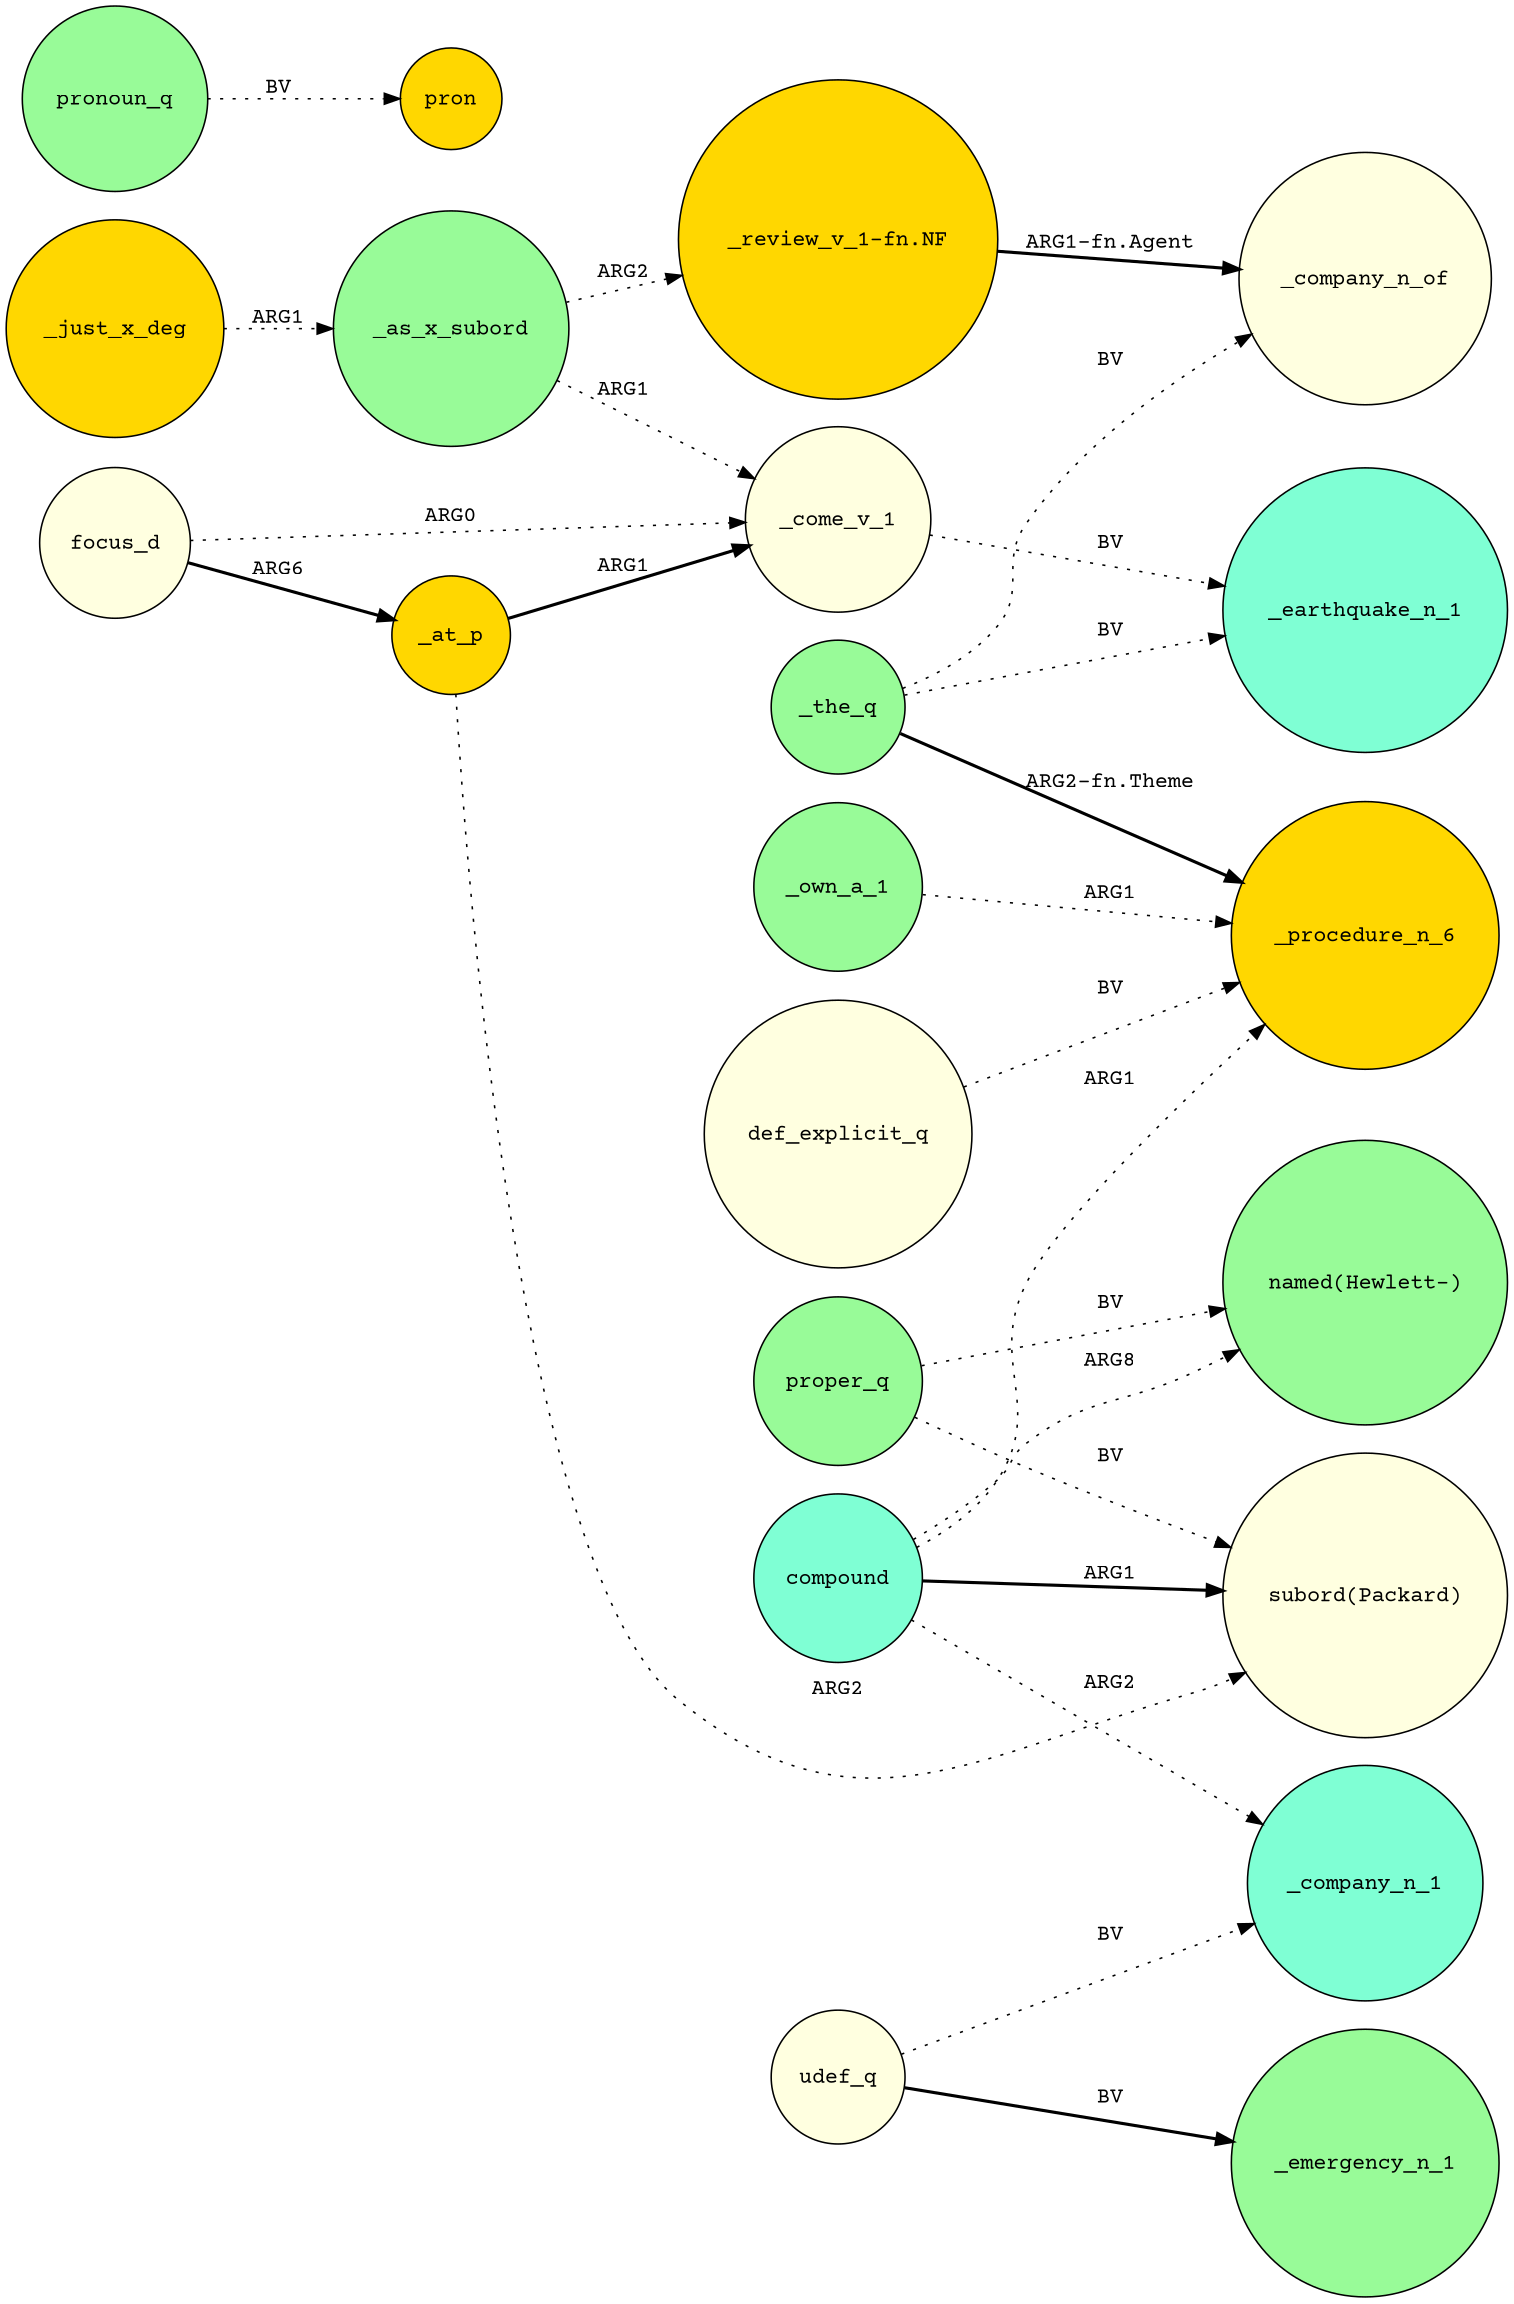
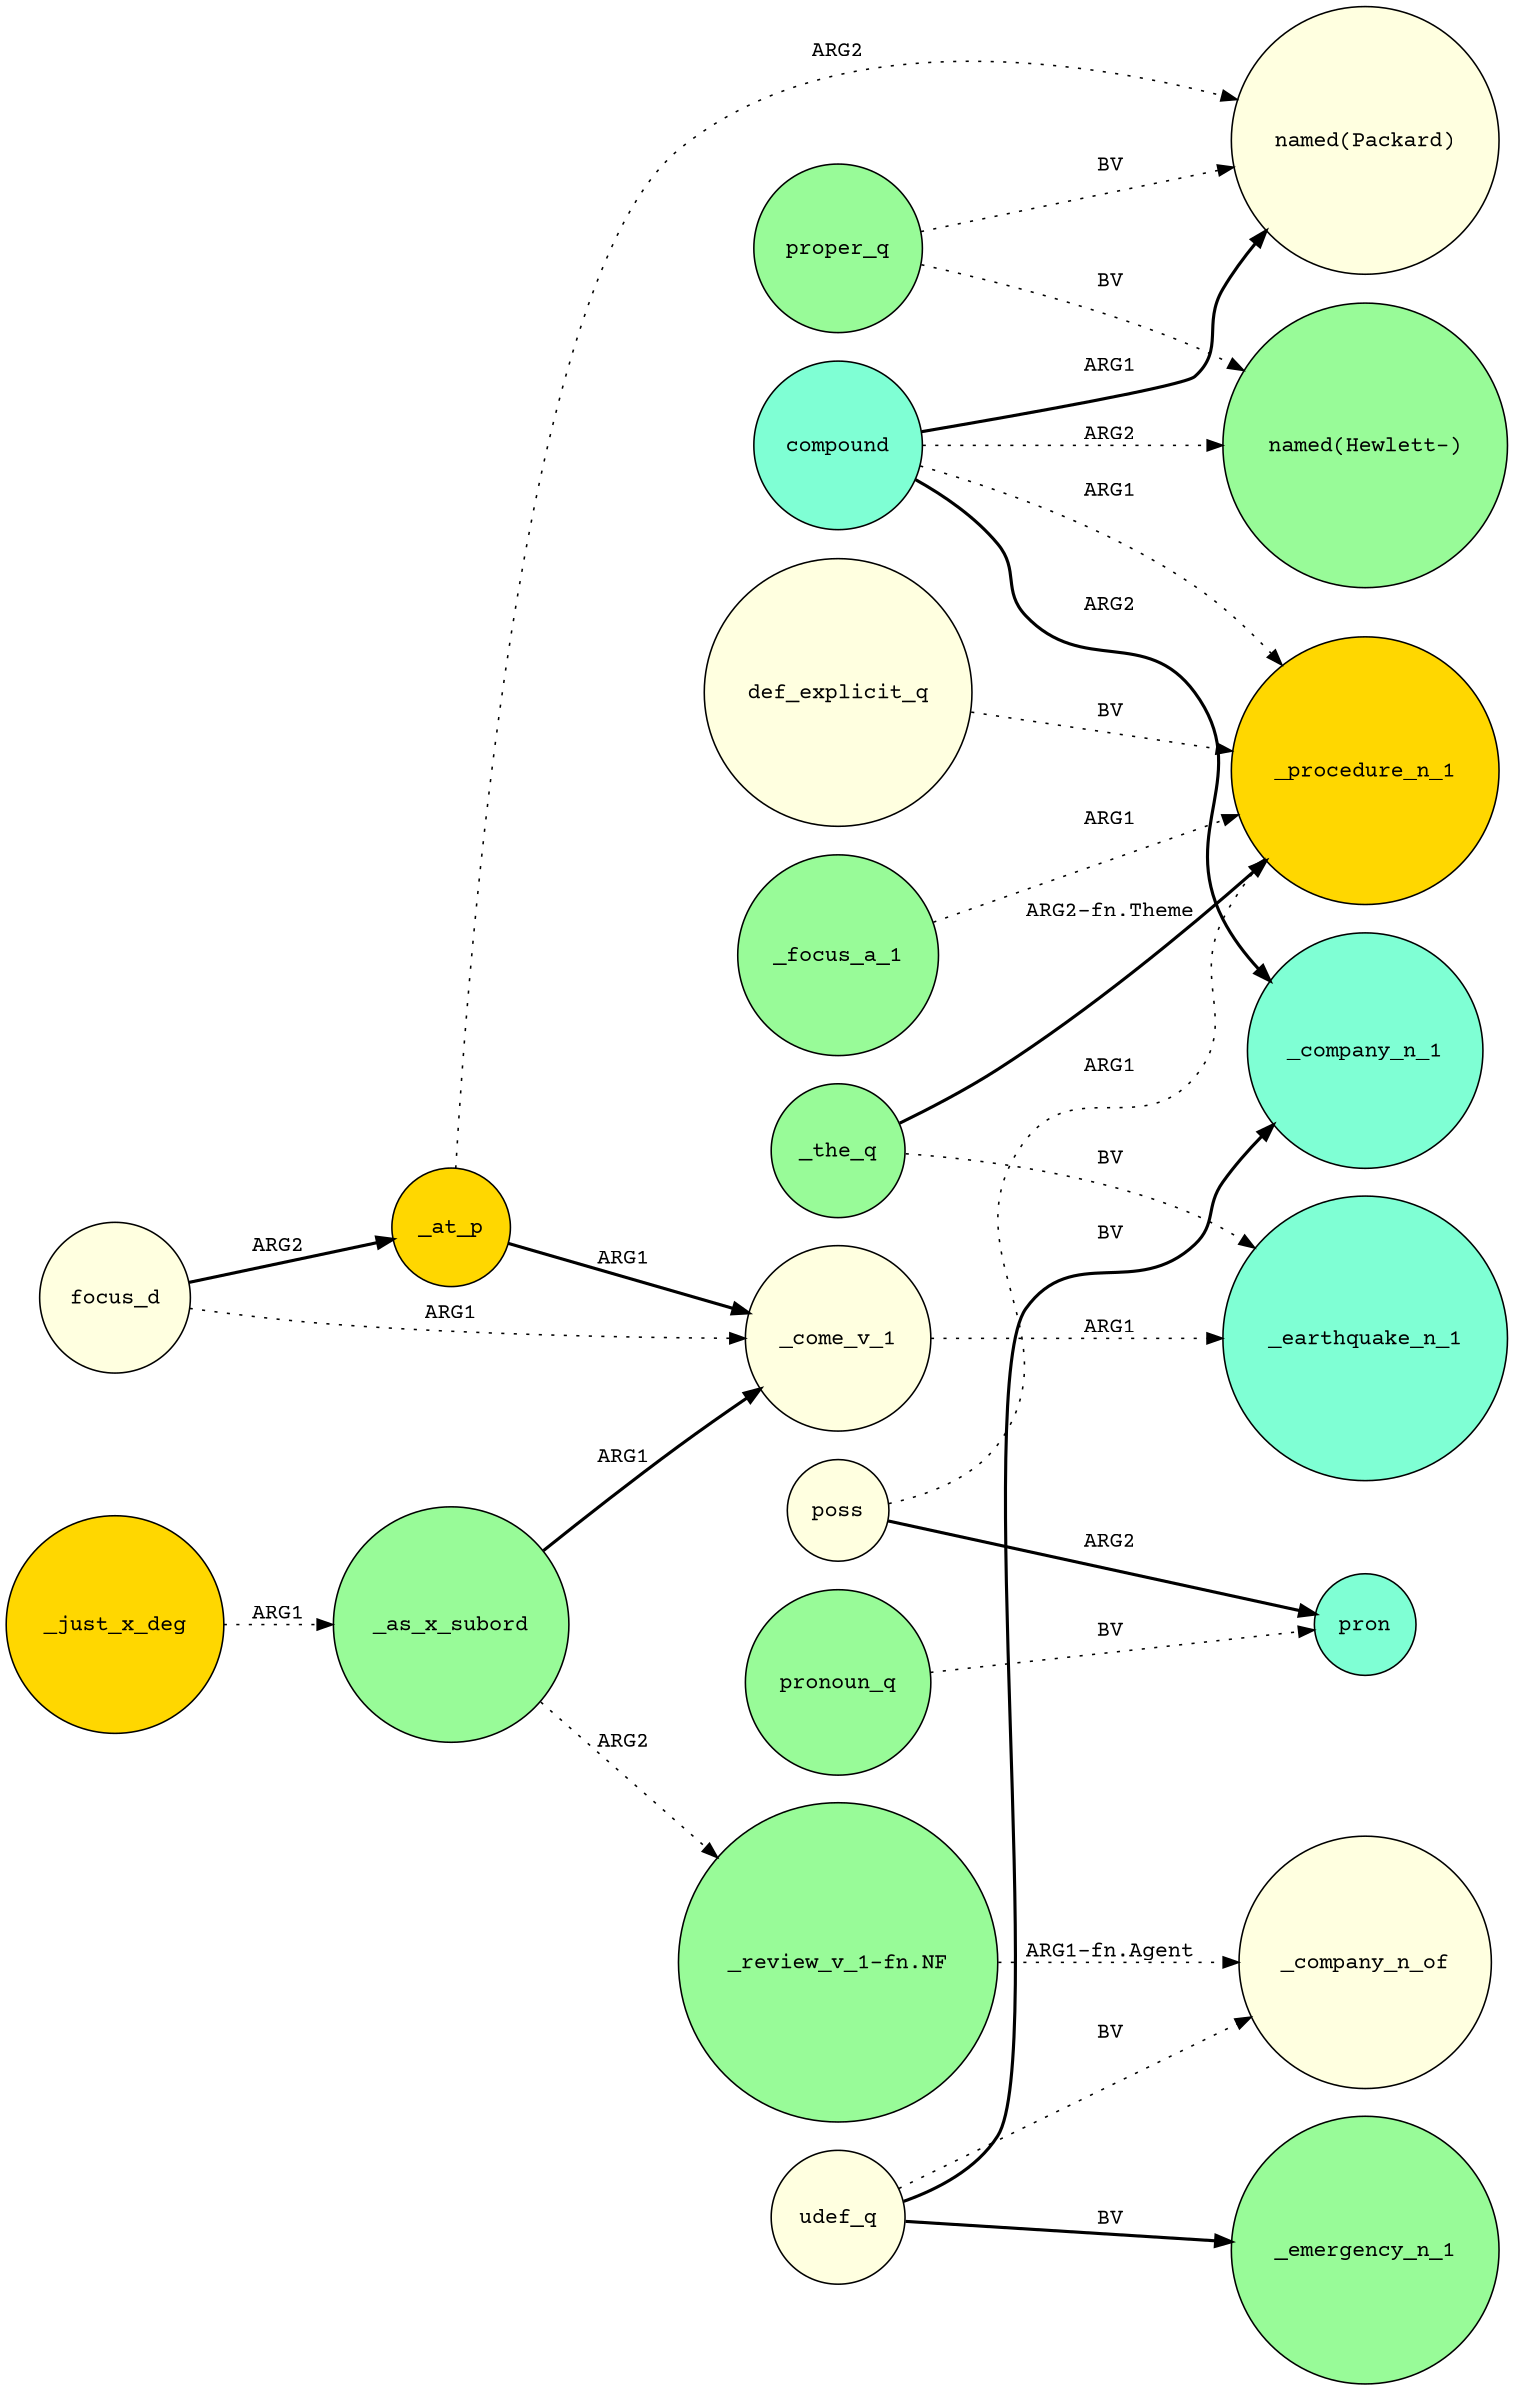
node "pron": fillcolor gold -> aquamarine
node "_review_v_1-fn.NF": fillcolor gold -> palegreen
edge "_review_v_1-fn.NF" -> "_company_n_of": style bold -> dotted
edge "_as_x_subord" -> "_come_v_1": style dotted -> bold
edge "_the_q" -> "_company_n_of": now "udef_q" -> "_company_n_of"
edge "focus_d" -> "_come_v_1": label "ARG0" -> "ARG1"
edge "_come_v_1" -> "_earthquake_n_1": label "BV" -> "ARG1"
edge "focus_d" -> "_at_p": label "ARG6" -> "ARG2"
node "_own_a_1": label "_own_a_1" -> "_focus_a_1"
node "_procedure_n_6": label "_procedure_n_6" -> "_procedure_n_1"
edge "compound" -> "named(Hewlett-)": label "ARG8" -> "ARG2"
node "poss": added
node "subord(Packard)": label "subord(Packard)" -> "named(Packard)"
edge "compound" -> "_company_n_1": style dotted -> bold
edge "udef_q" -> "_company_n_1": style dotted -> bold
